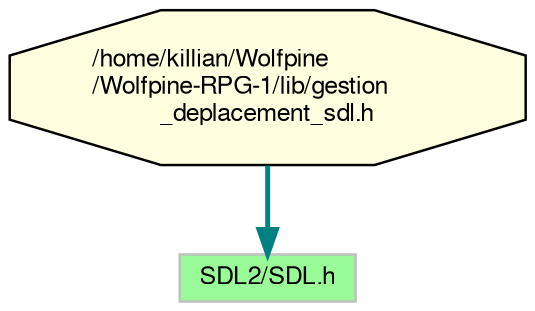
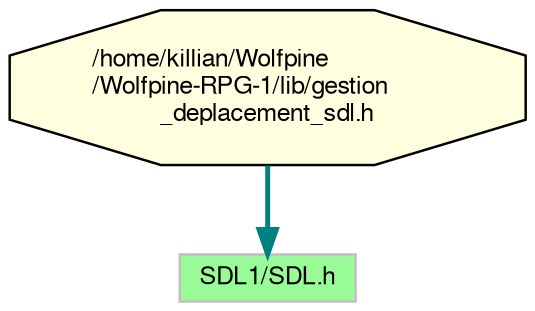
node "SDL2/SDL.h": label "SDL2/SDL.h" -> "SDL1/SDL.h"
